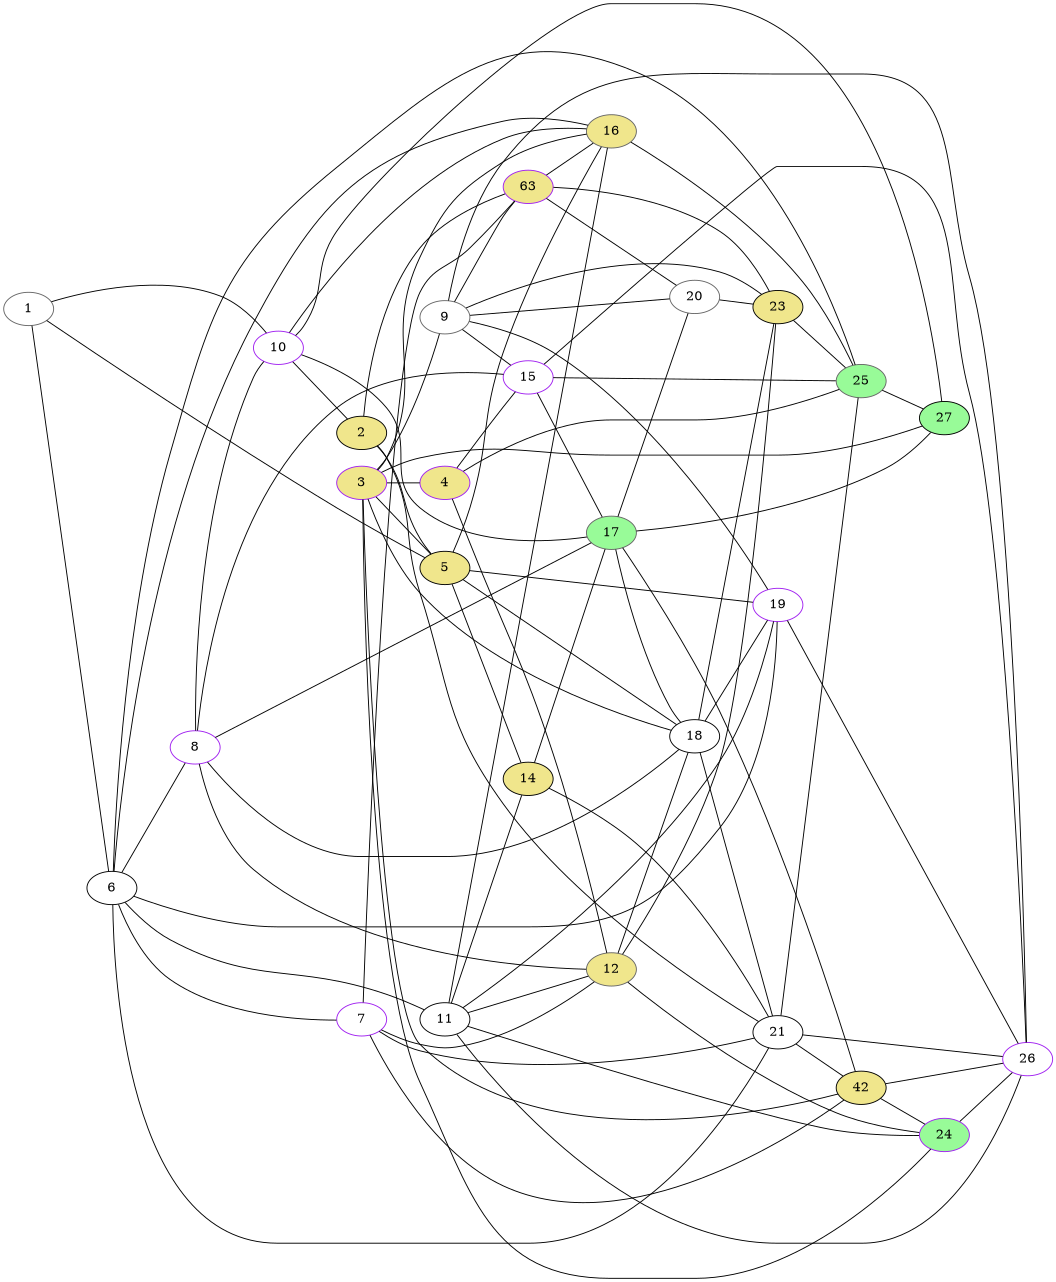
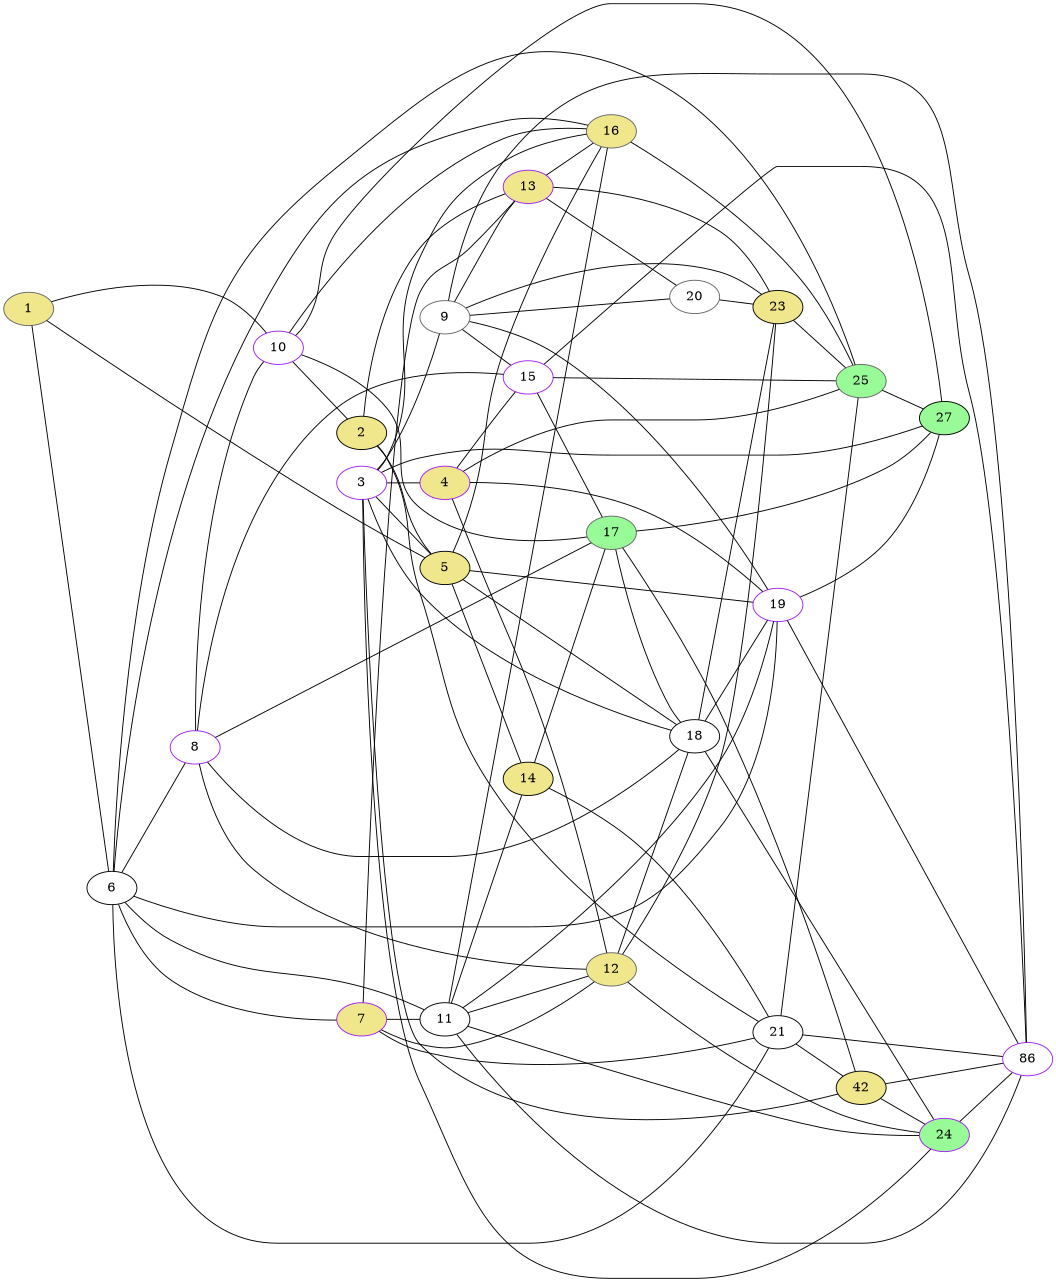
node "63": label "63" -> "13"
node "1": fillcolor white -> khaki
edge "20" -- "17": removed
node "3": fillcolor khaki -> white
edge "4" -- "19": added
edge "27" -- "19": added
edge "18" -- "21": now "18" -- "24"
node "7": fillcolor white -> khaki
node "26": label "26" -> "86"
edge "7" -- "42": now "7" -- "11"
